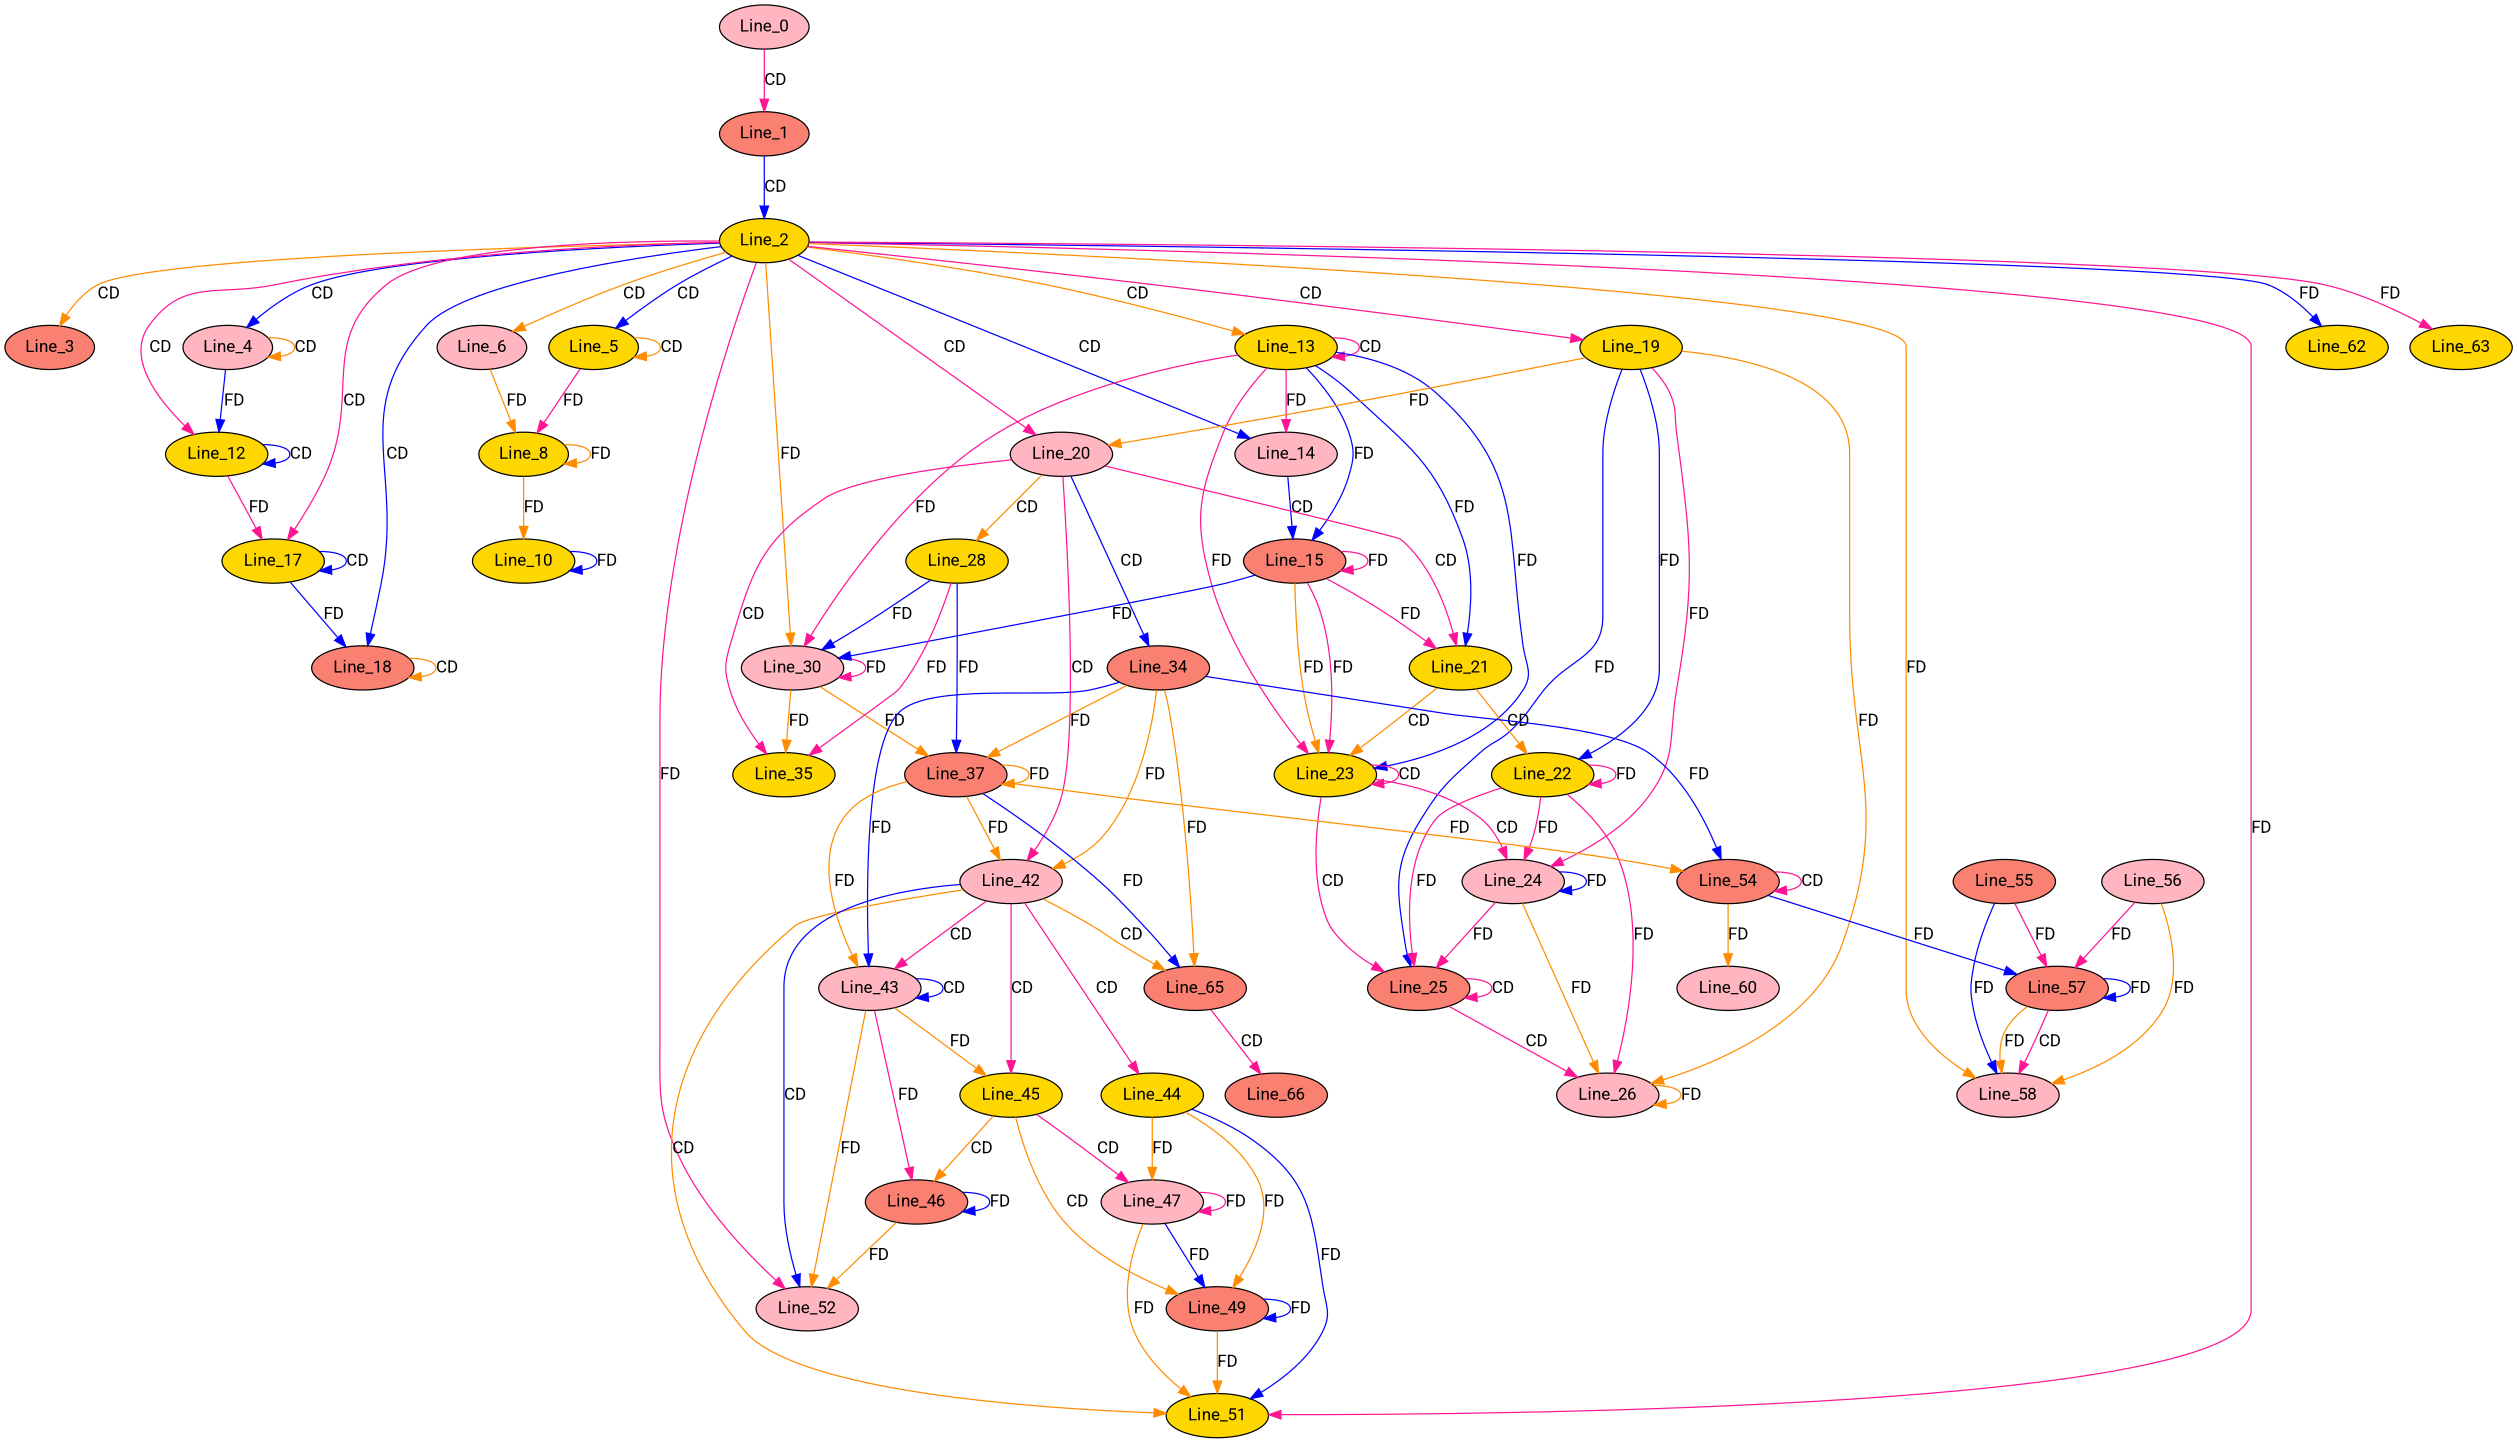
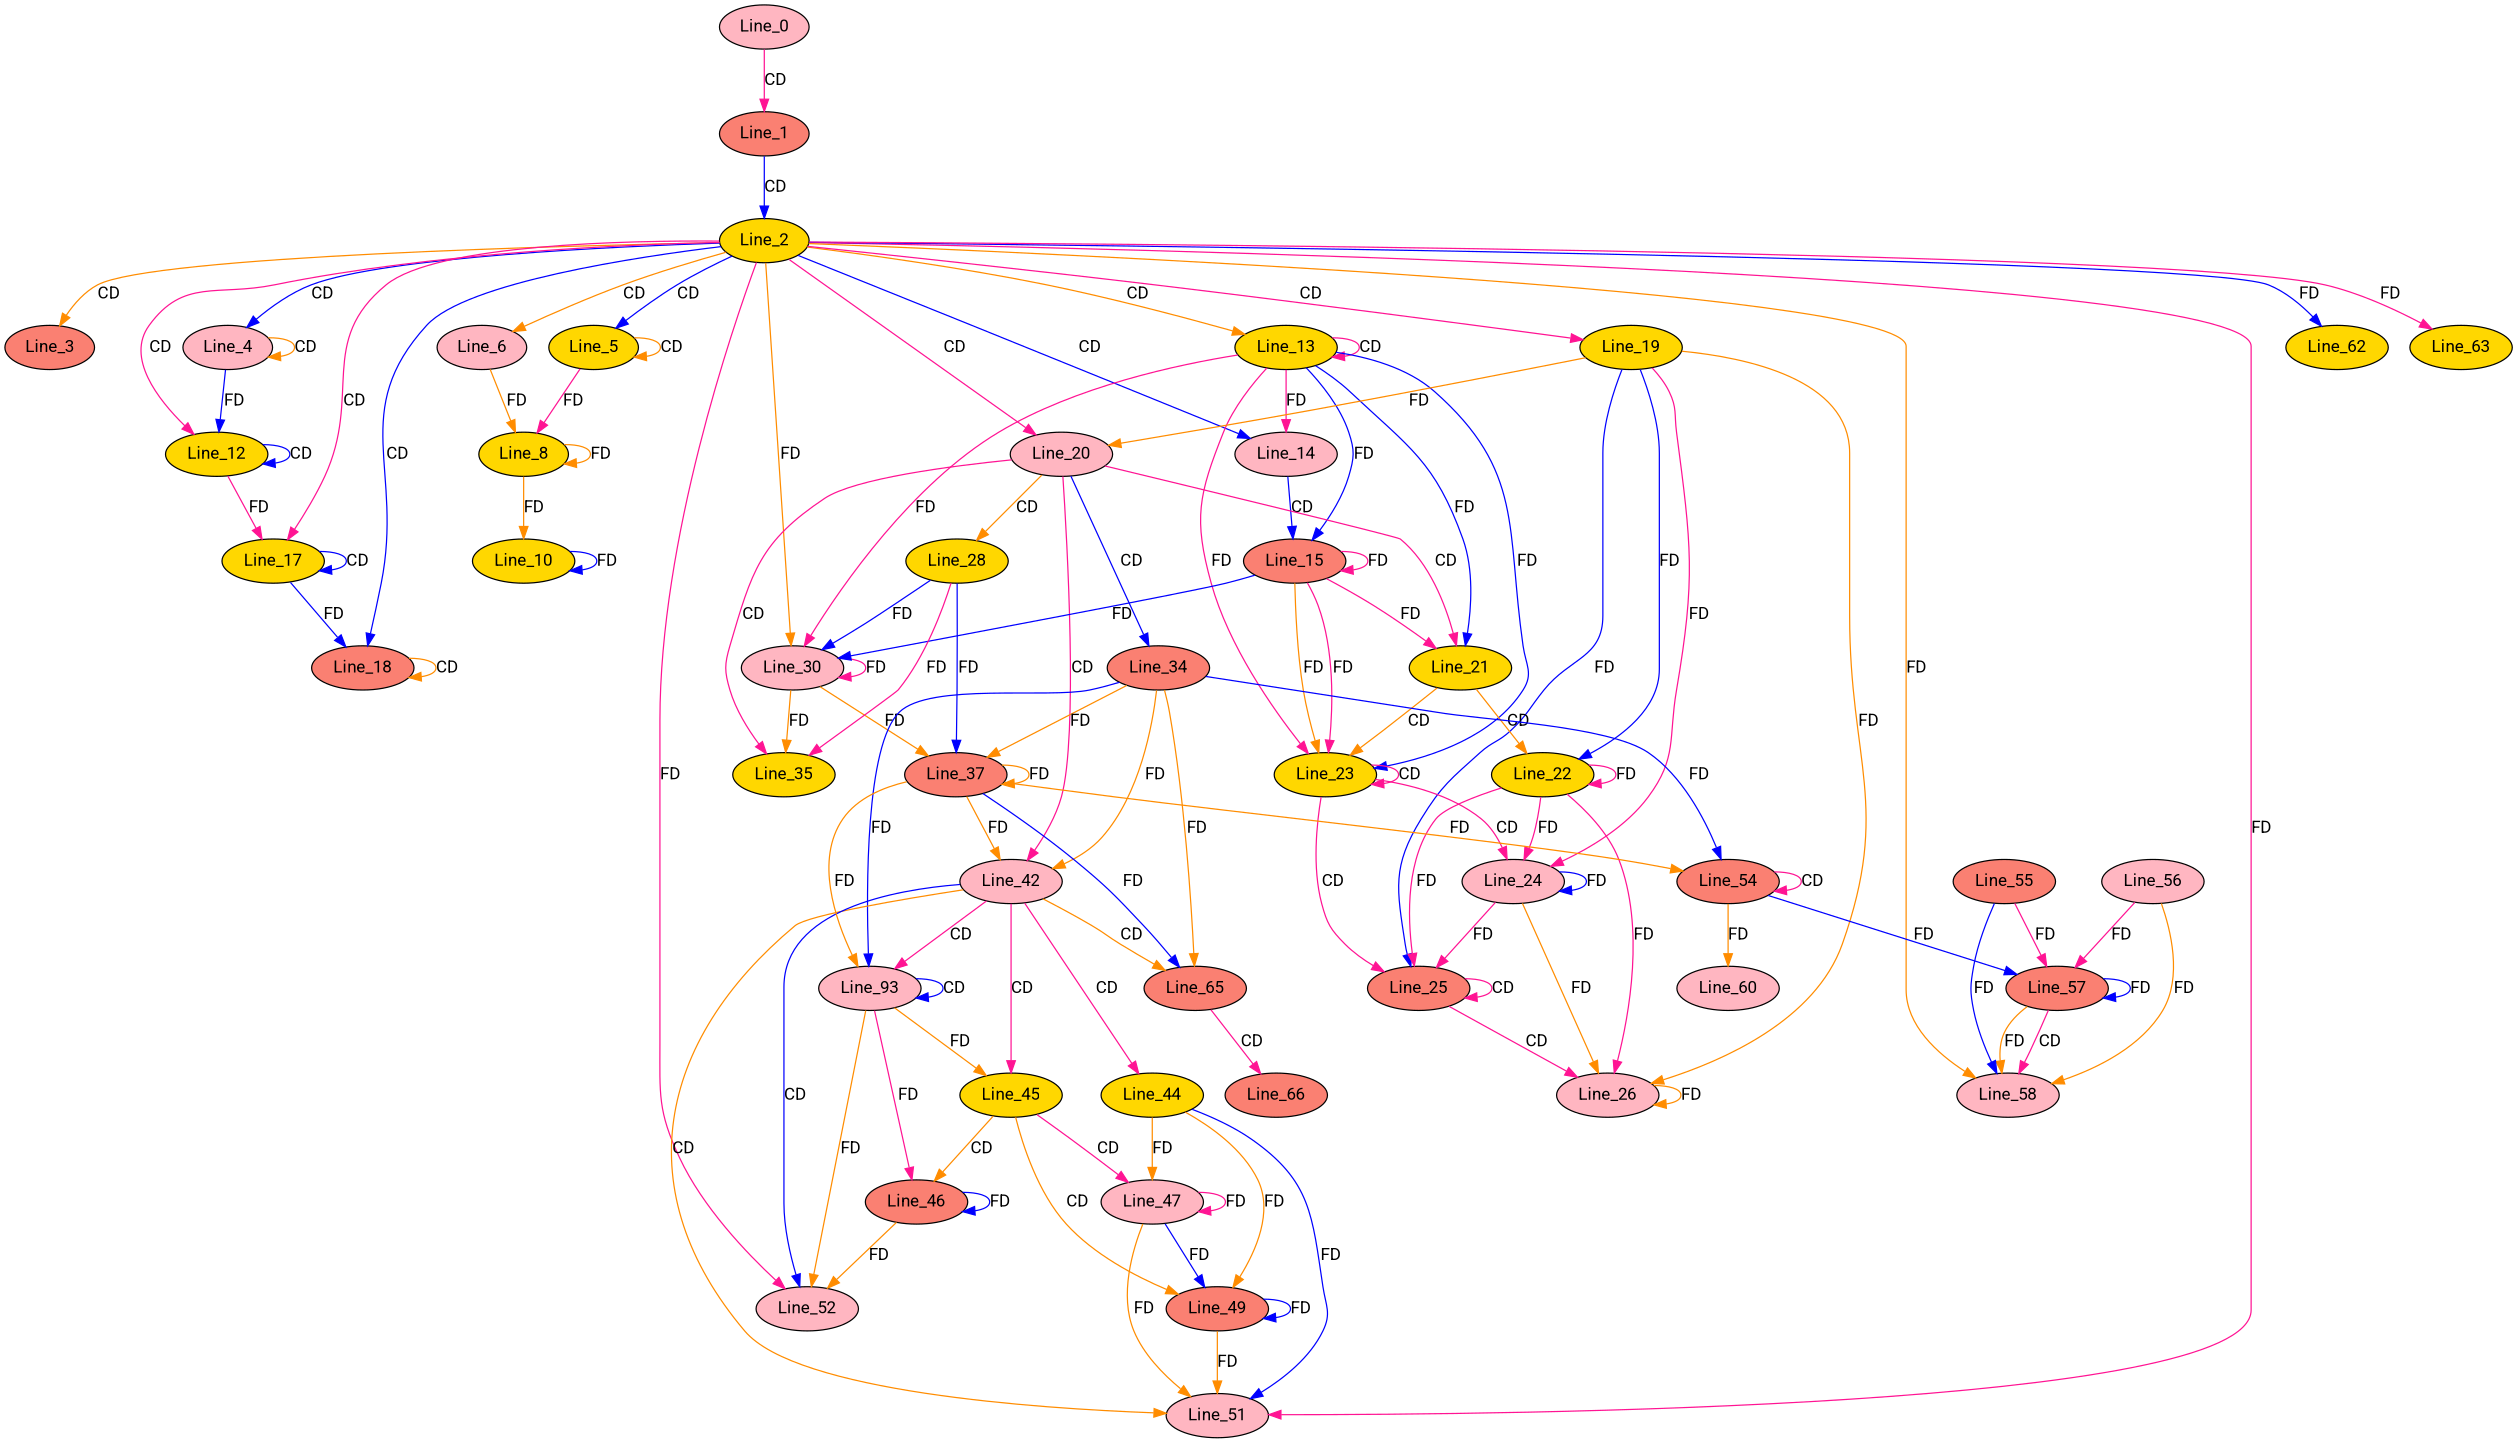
node "Line_43": label "Line_43" -> "Line_93"
node "Line_51": fillcolor gold -> lightpink
